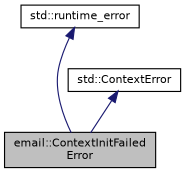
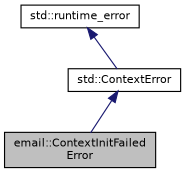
edge "email::ContextInitFailed Error" -> "std::runtime_error": now "std::ContextError" -> "std::runtime_error"
